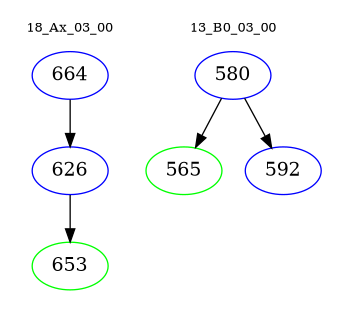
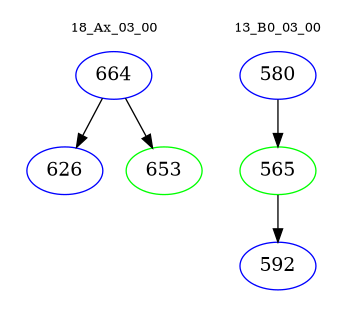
edge "580" -> "592": now "565" -> "592"
edge "626" -> "653": now "664" -> "653"
